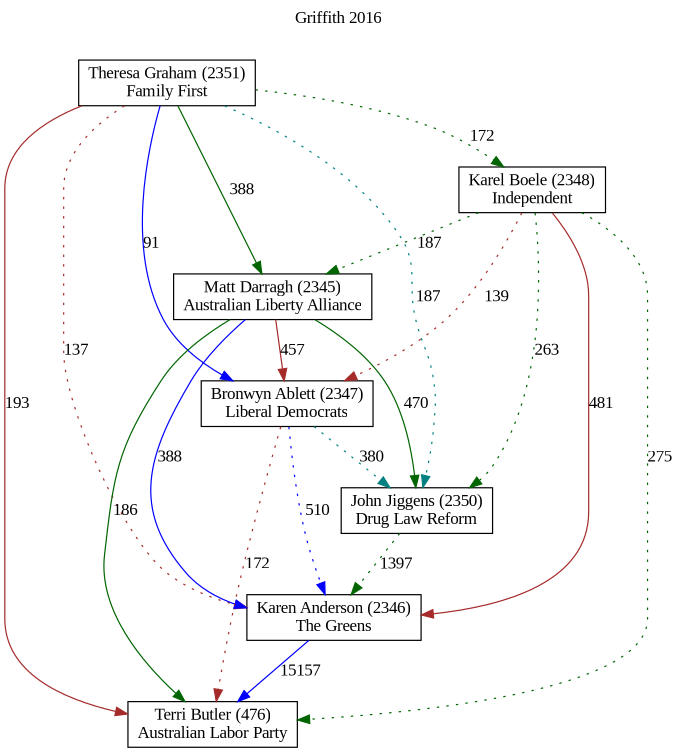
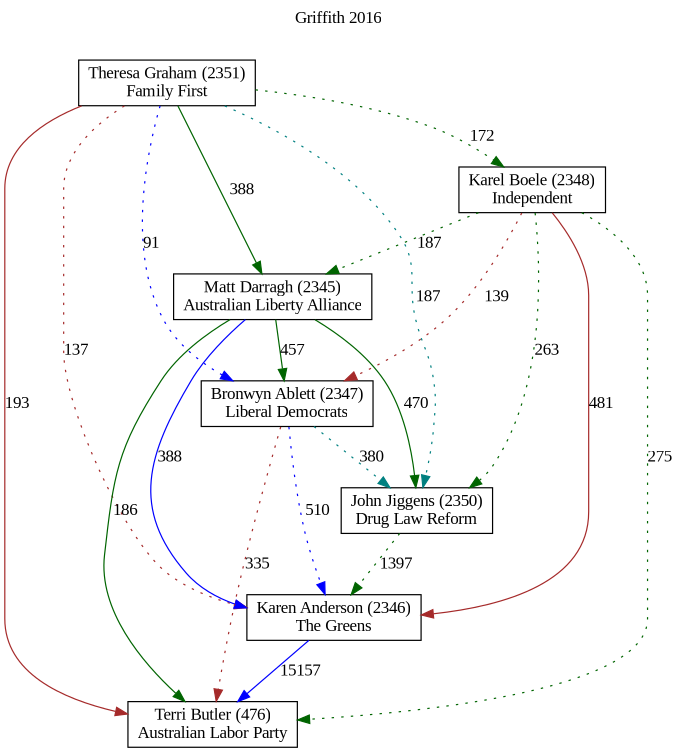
edge "Theresa Graham (2351) Family First" -> "Bronwyn Ablett (2347) Liberal Democrats": style solid -> dotted
edge "Matt Darragh (2345) Australian Liberty Alliance" -> "Bronwyn Ablett (2347) Liberal Democrats": color brown -> darkgreen
edge "Bronwyn Ablett (2347) Liberal Democrats" -> "Terri Butler (476) Australian Labor Party": label "172" -> "335"
